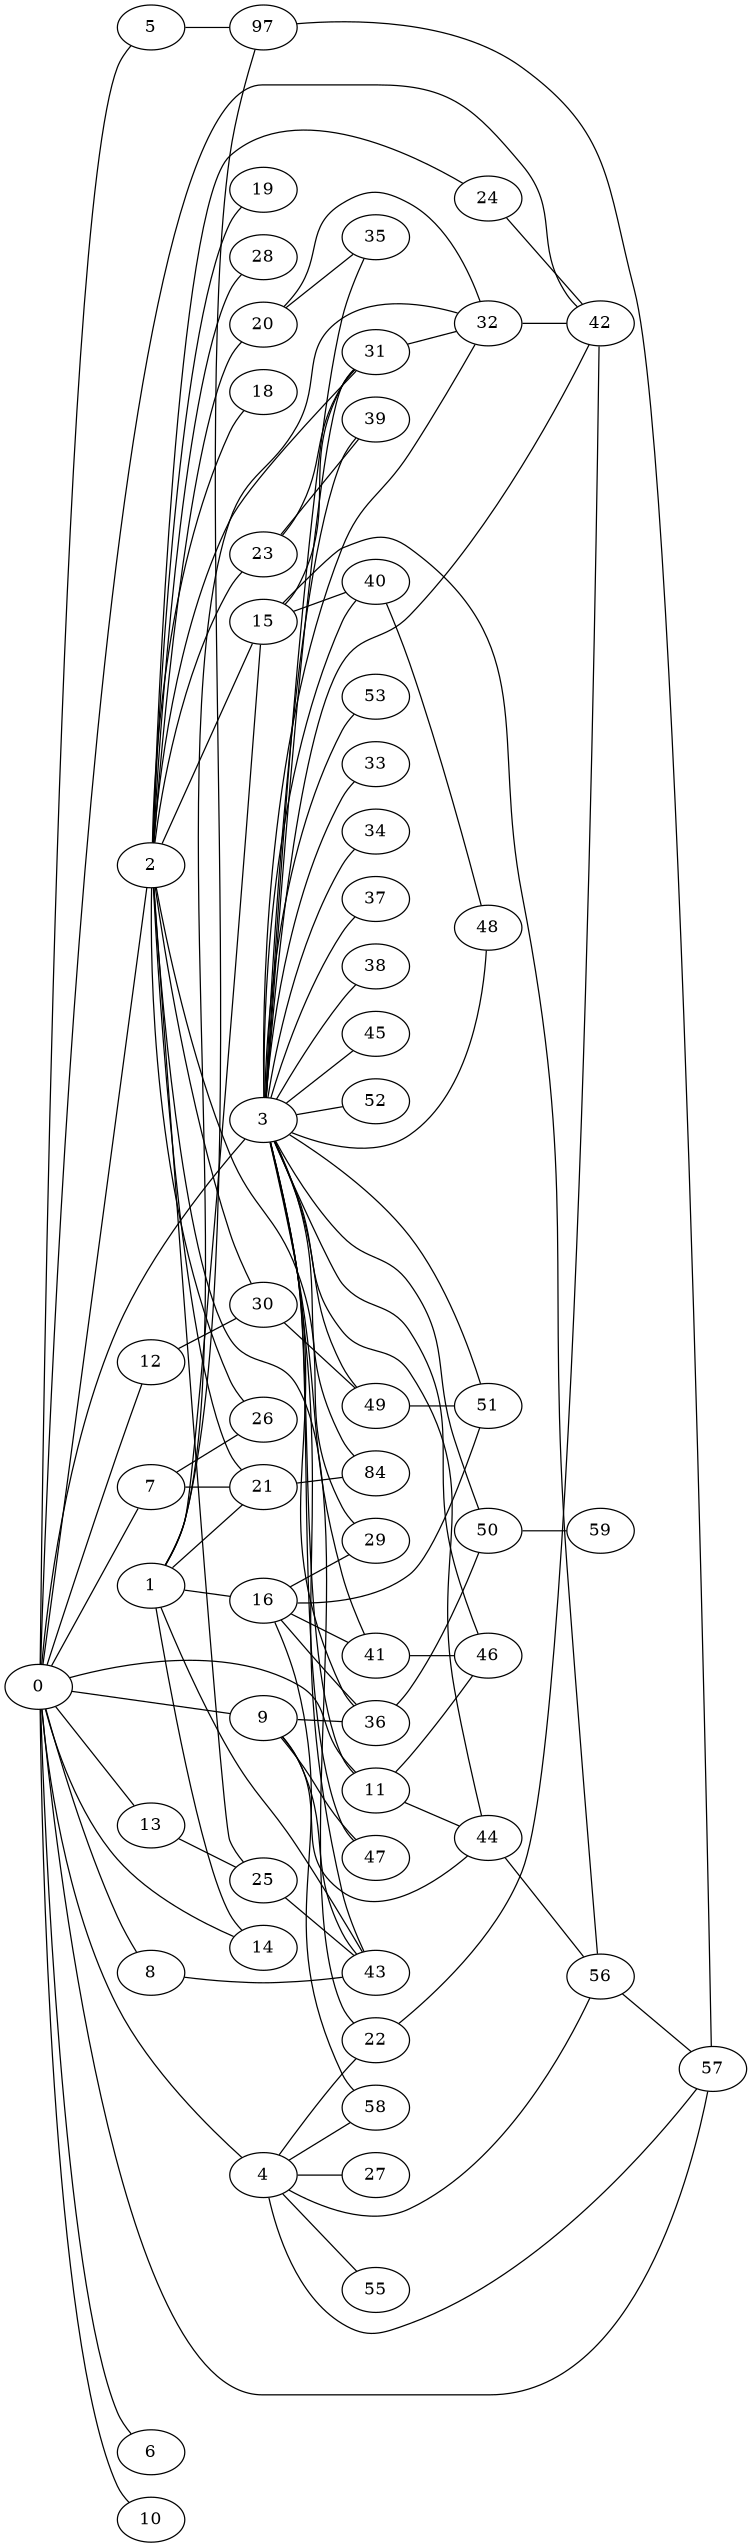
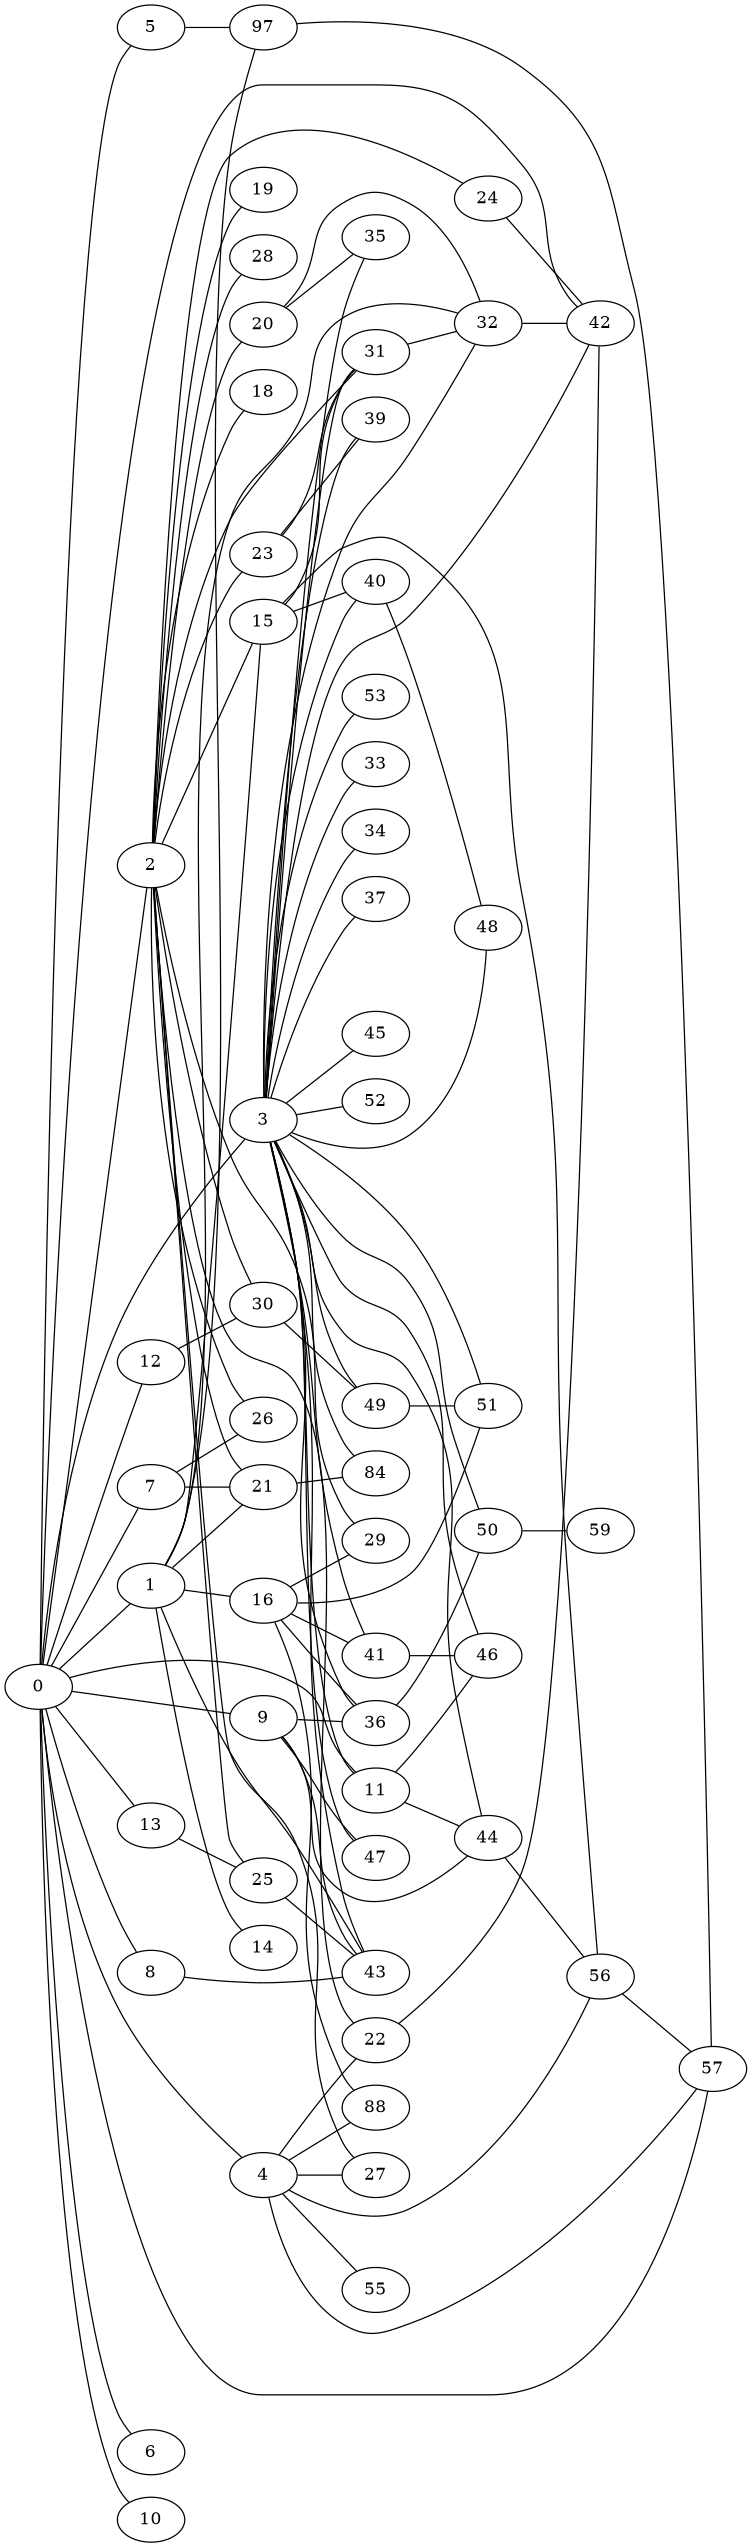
node "38": removed
edge "2" -- "27": added
edge "0" -- "14": now "0" -- "1"
node "58": label "58" -> "88"
